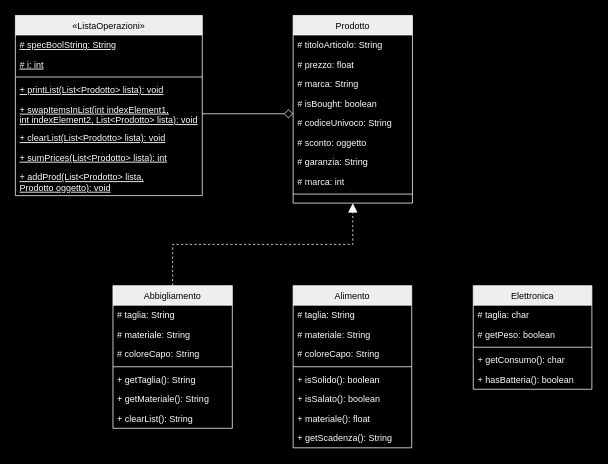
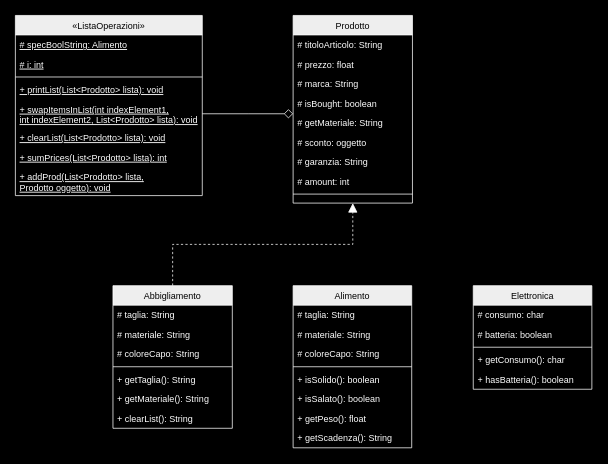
node "# specBoolString: String": label "# specBoolString: String" -> "# specBoolString: Alimento"
node "# codiceUnivoco: String": label "# codiceUnivoco: String" -> "# getMateriale: String"
node "# marca: int": label "# marca: int" -> "# amount: int"
node "# taglia: char": label "# taglia: char" -> "# consumo: char"
node "# getPeso: boolean": label "# getPeso: boolean" -> "# batteria: boolean"
node "+ materiale(): float": label "+ materiale(): float" -> "+ getPeso(): float"
